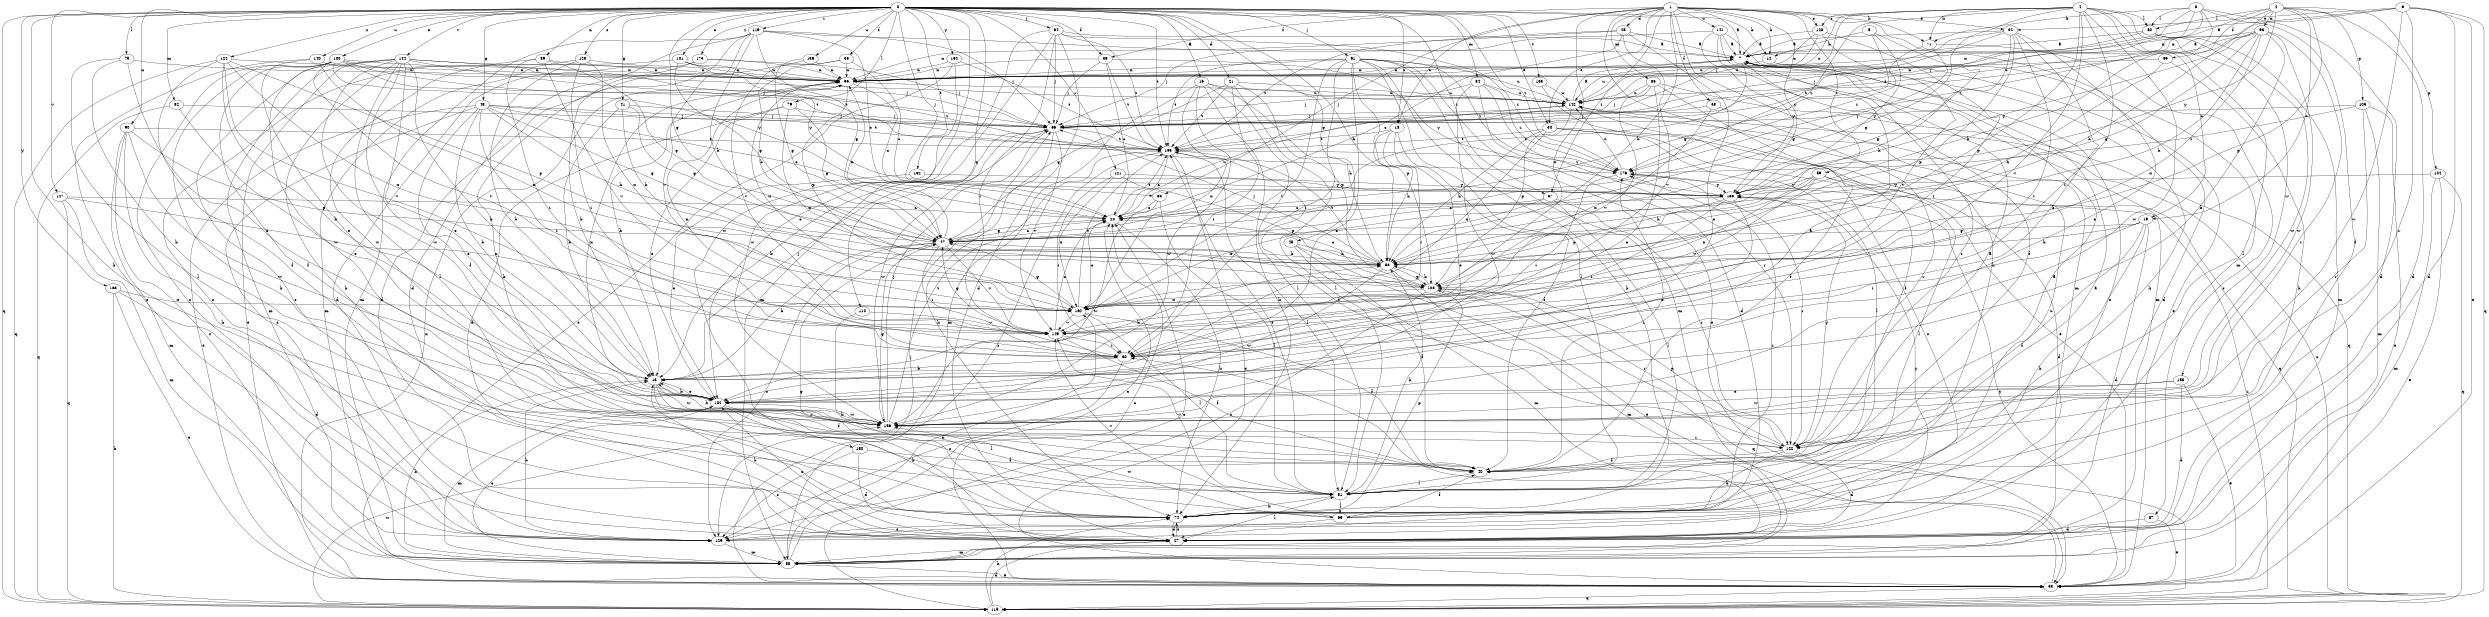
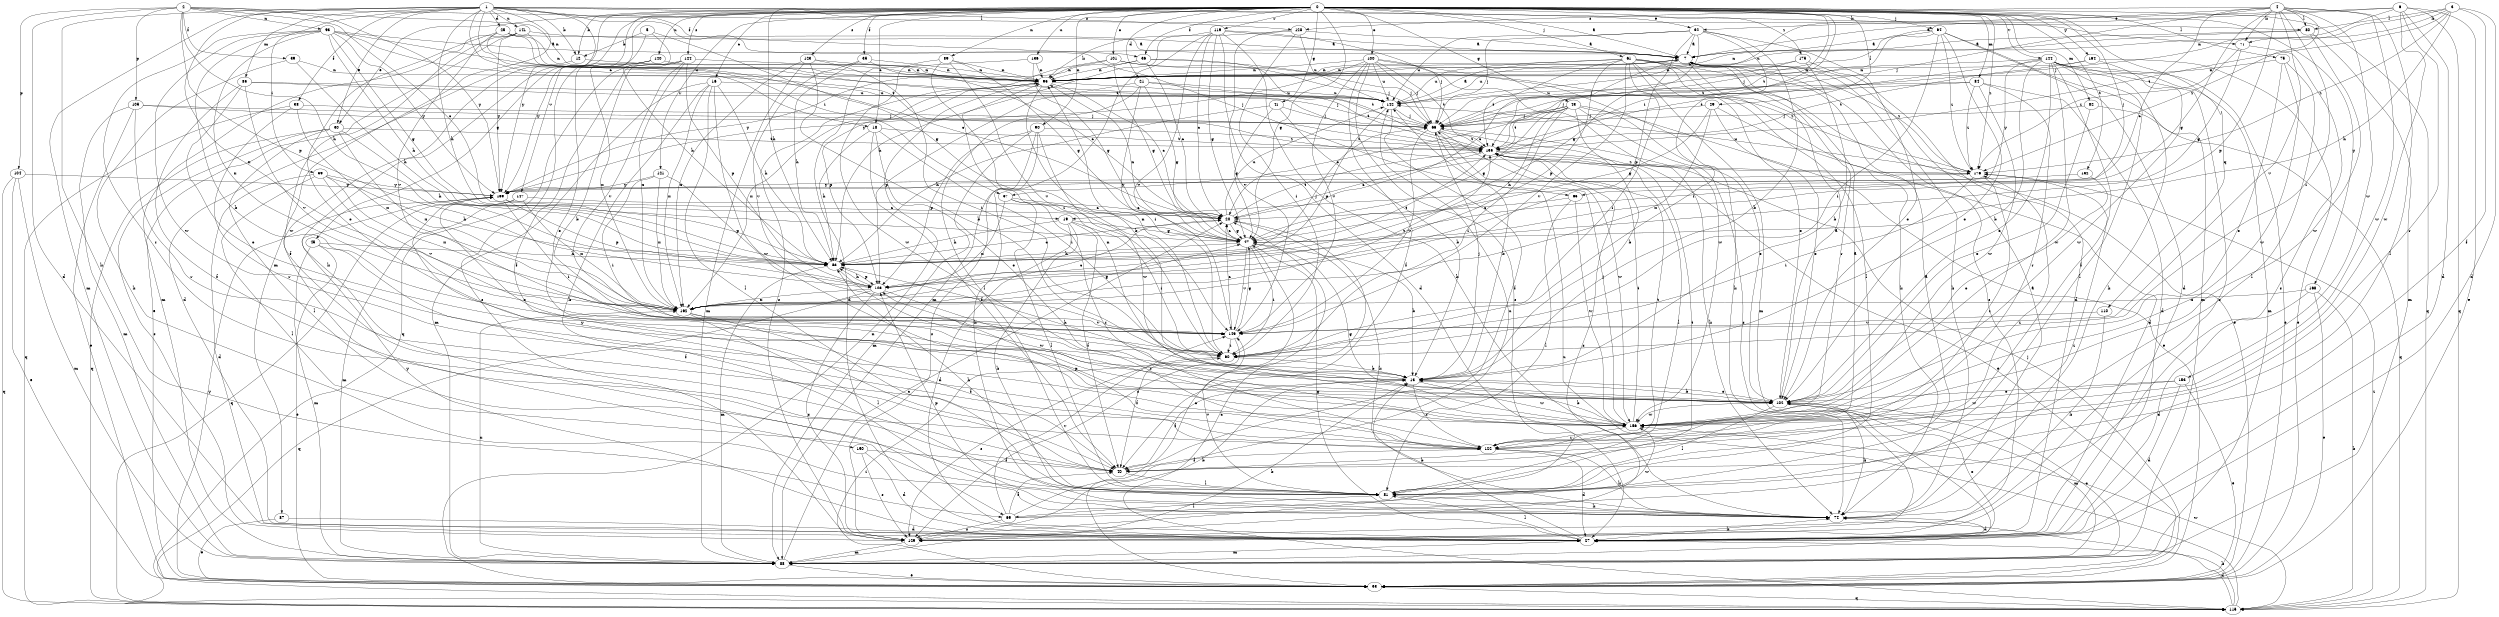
edge "128" -> "95": label "n" -> "k"
node "133": removed
node "79": label "79" -> "29"
edge "75" -> "156": label "h" -> "w"
edge "85" -> "115": now "38" -> "115"
